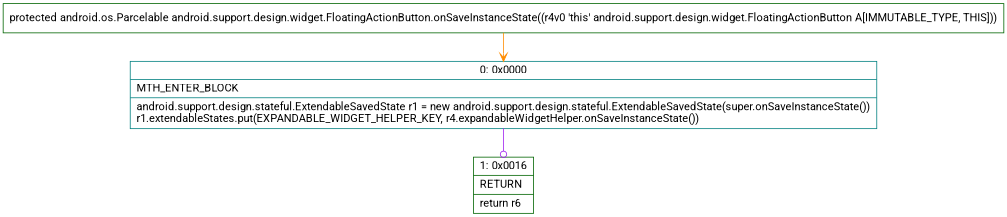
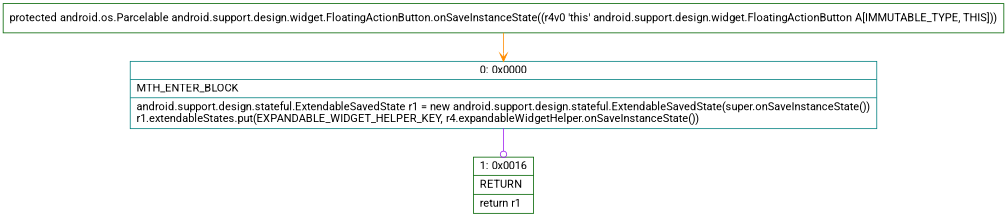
node "1: 0x0016": text "return r6" -> "return r1"
